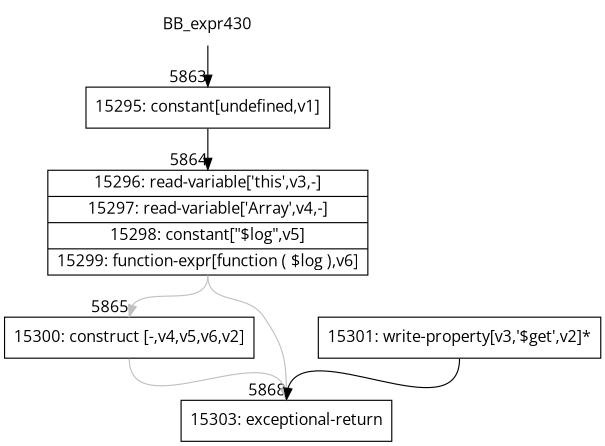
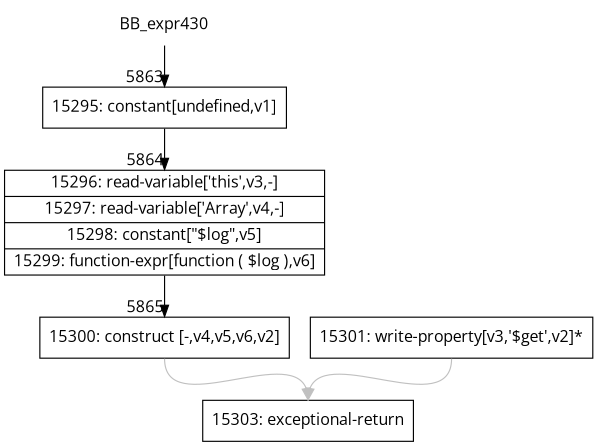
edge "15296: read-variable['this',v3,-]" -> "15300: construct [-,v4,v5,v6,v2]": color gray -> black
edge "15296: read-variable['this',v3,-]" -> "15303: exceptional-return": removed
edge "15301: write-property[v3,'$get',v2]*" -> "15303: exceptional-return": color black -> gray
